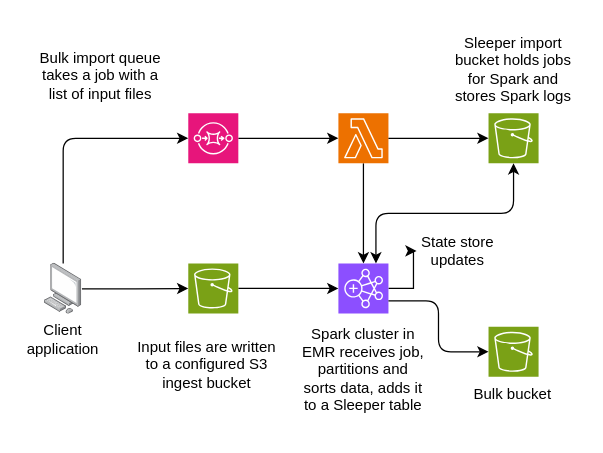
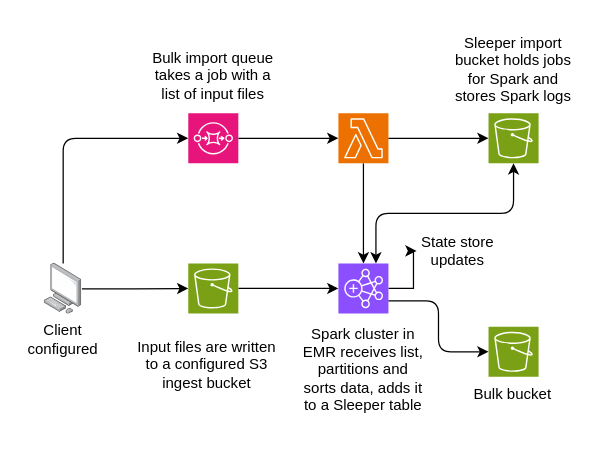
node "Bulk import queue takes a job with a list of input files": moved (101, 76) -> (213, 76)
node "Client application": label "Client application" -> "Client configured"
node "Spark cluster in EMR receives job, partitions and sorts data, adds it to a Sleeper table": label "Spark cluster in EMR receives job, partitions and sorts data, adds it to a Sleeper table" -> "Spark cluster in EMR receives list, partitions and sorts data, adds it to a Sleeper table"
